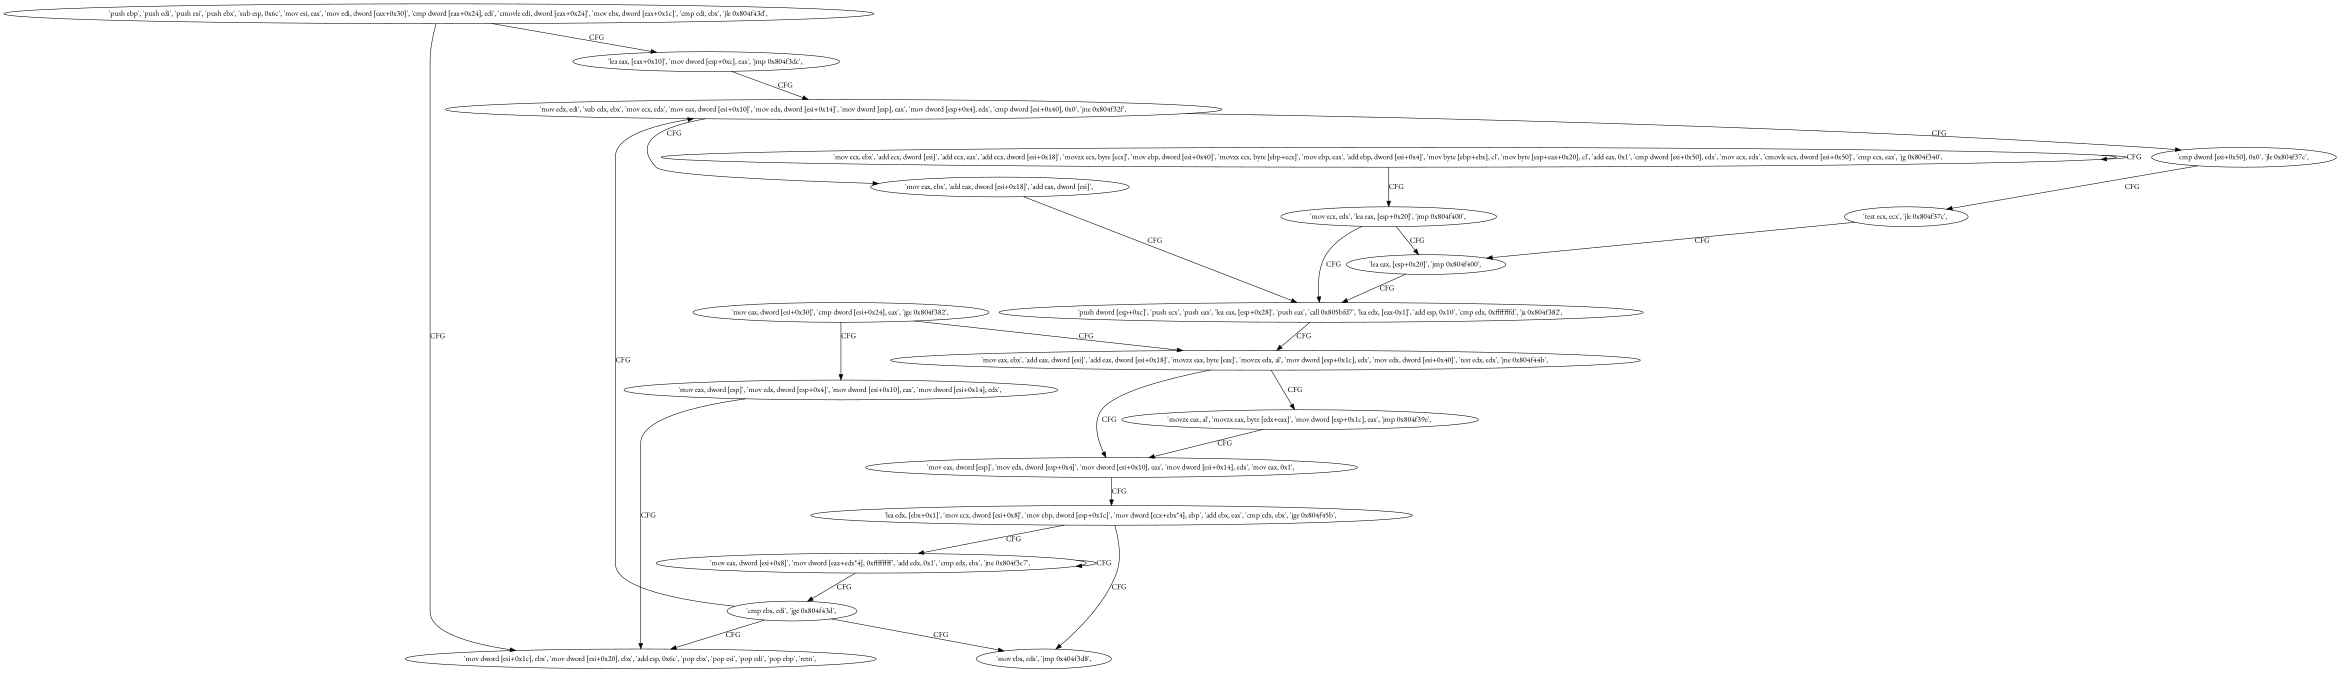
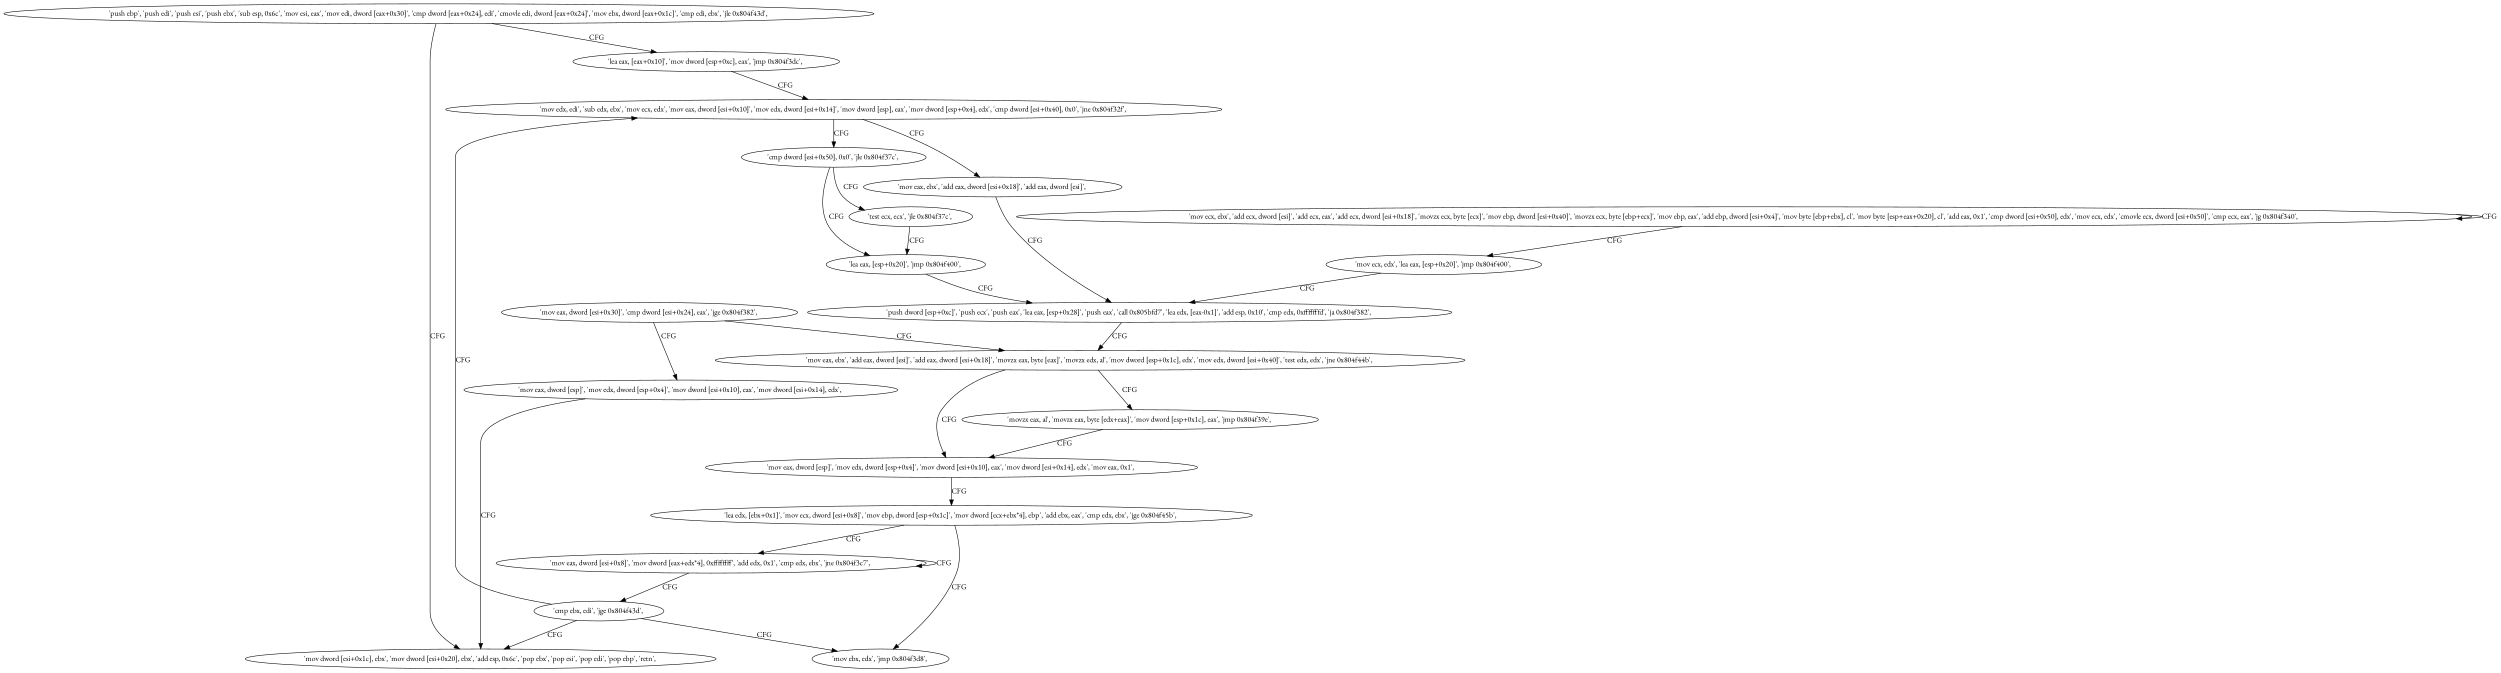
edge "'mov ecx, edx', 'lea eax, [esp+0x20]', 'jmp 0x804f400'," -> "'lea eax, [esp+0x20]', 'jmp 0x804f400',": now "'cmp dword [esi+0x50], 0x0', 'jle 0x804f37c'," -> "'lea eax, [esp+0x20]', 'jmp 0x804f400',"
node "'mov ebx, edx', 'jmp 0x404f3d8',": label "'mov ebx, edx', 'jmp 0x404f3d8'," -> "'mov ebx, edx', 'jmp 0x804f3d8',"
